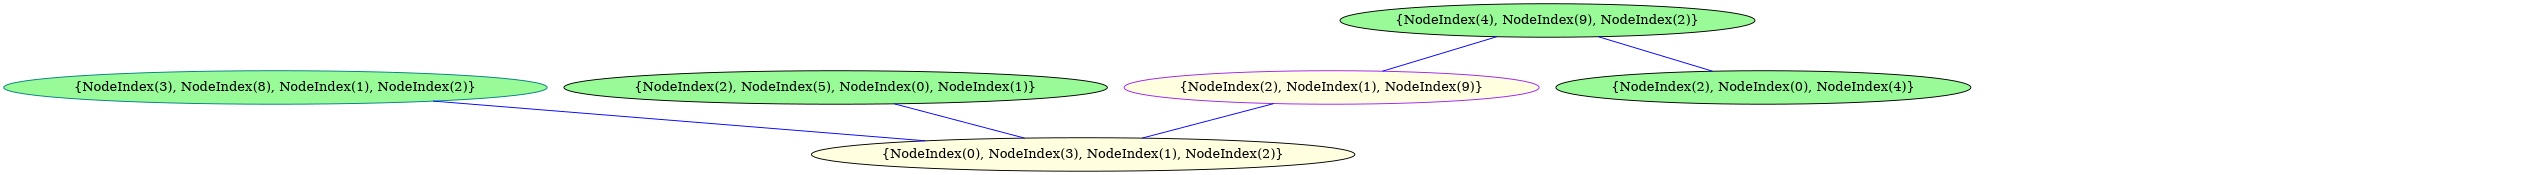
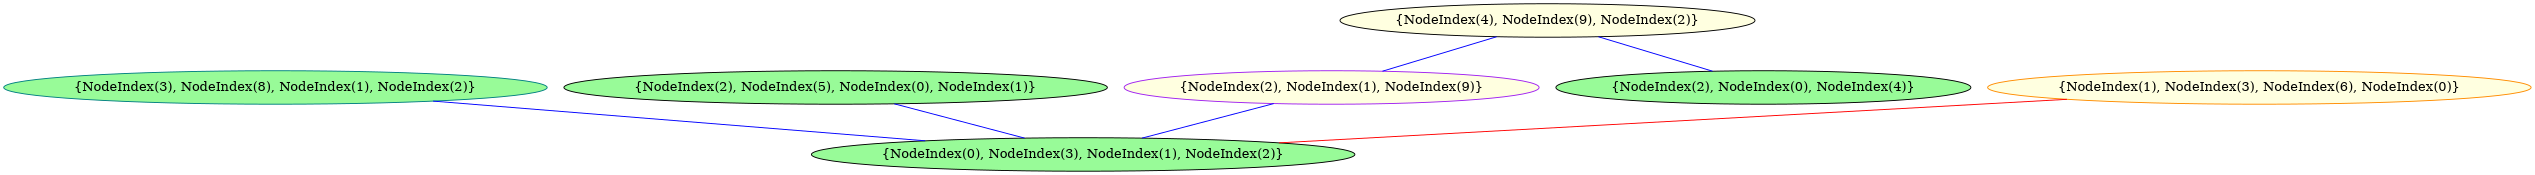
node "{NodeIndex(4), NodeIndex(9), NodeIndex(2)}": fillcolor palegreen -> lightyellow
node "{NodeIndex(1), NodeIndex(3), NodeIndex(6), NodeIndex(0)}": added
node "{NodeIndex(0), NodeIndex(3), NodeIndex(1), NodeIndex(2)}": fillcolor lightyellow -> palegreen
